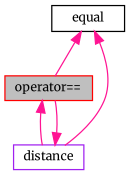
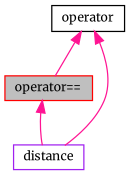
node "equal": label "equal" -> "operator"
edge "operator==" -> "distance": removed
